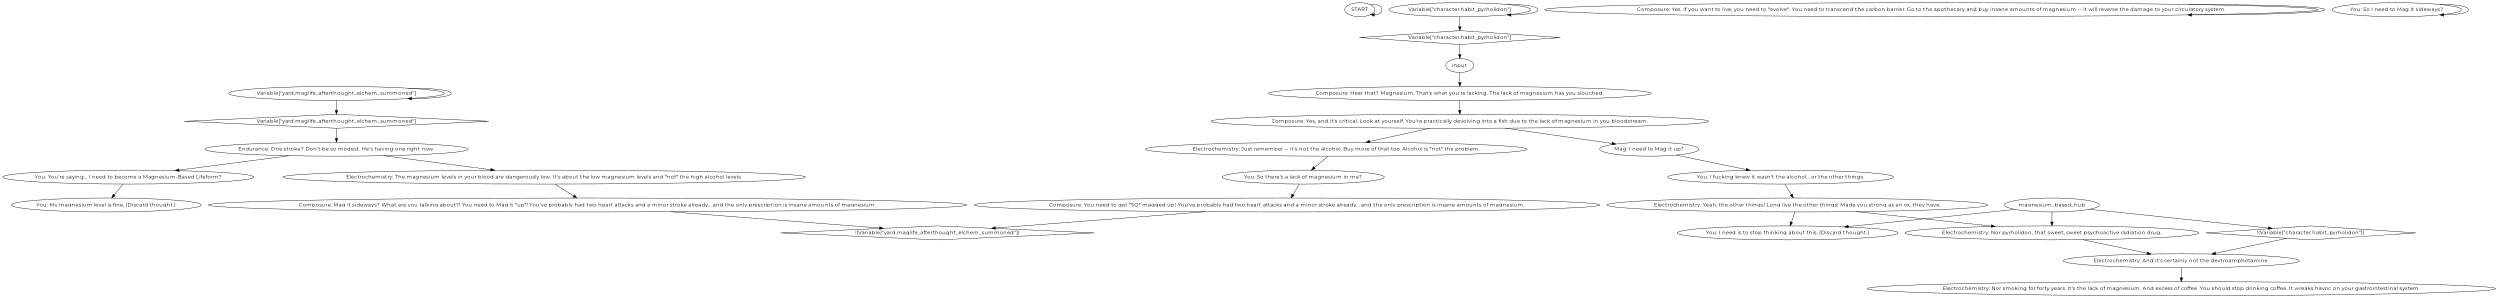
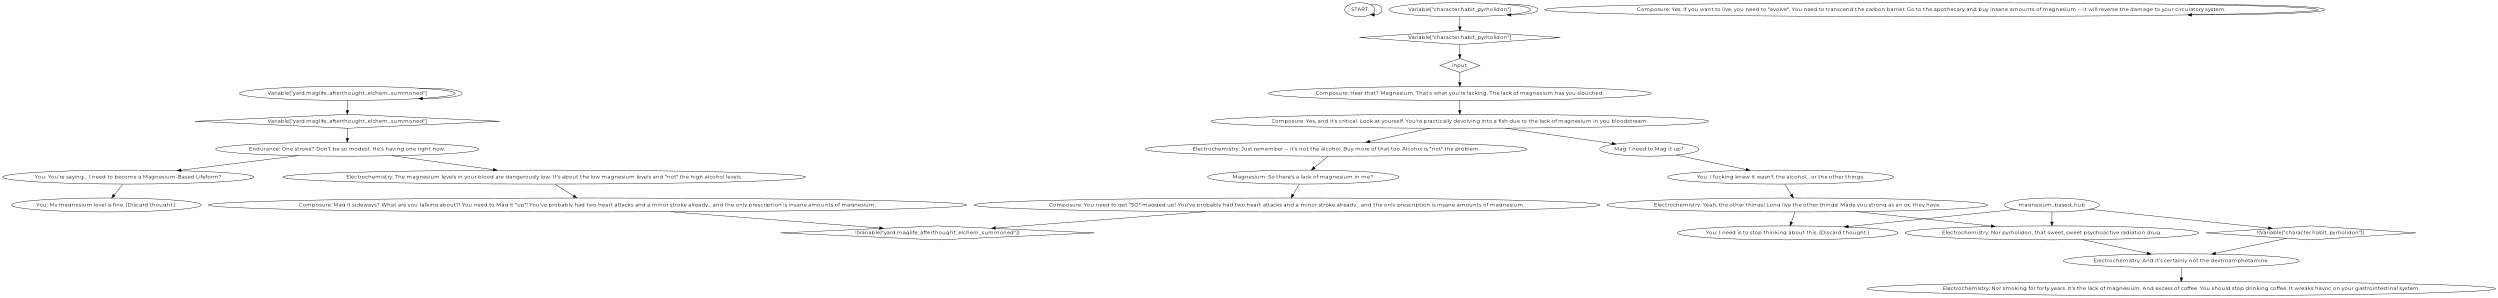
node "You: So I need to Mag it sideways?": removed
node "input": shape ellipse -> diamond
node "You: So there's a lack of magnesium in me?": label "You: So there's a lack of magnesium in me?" -> "Magnesium: So there's a lack of magnesium in me?"
